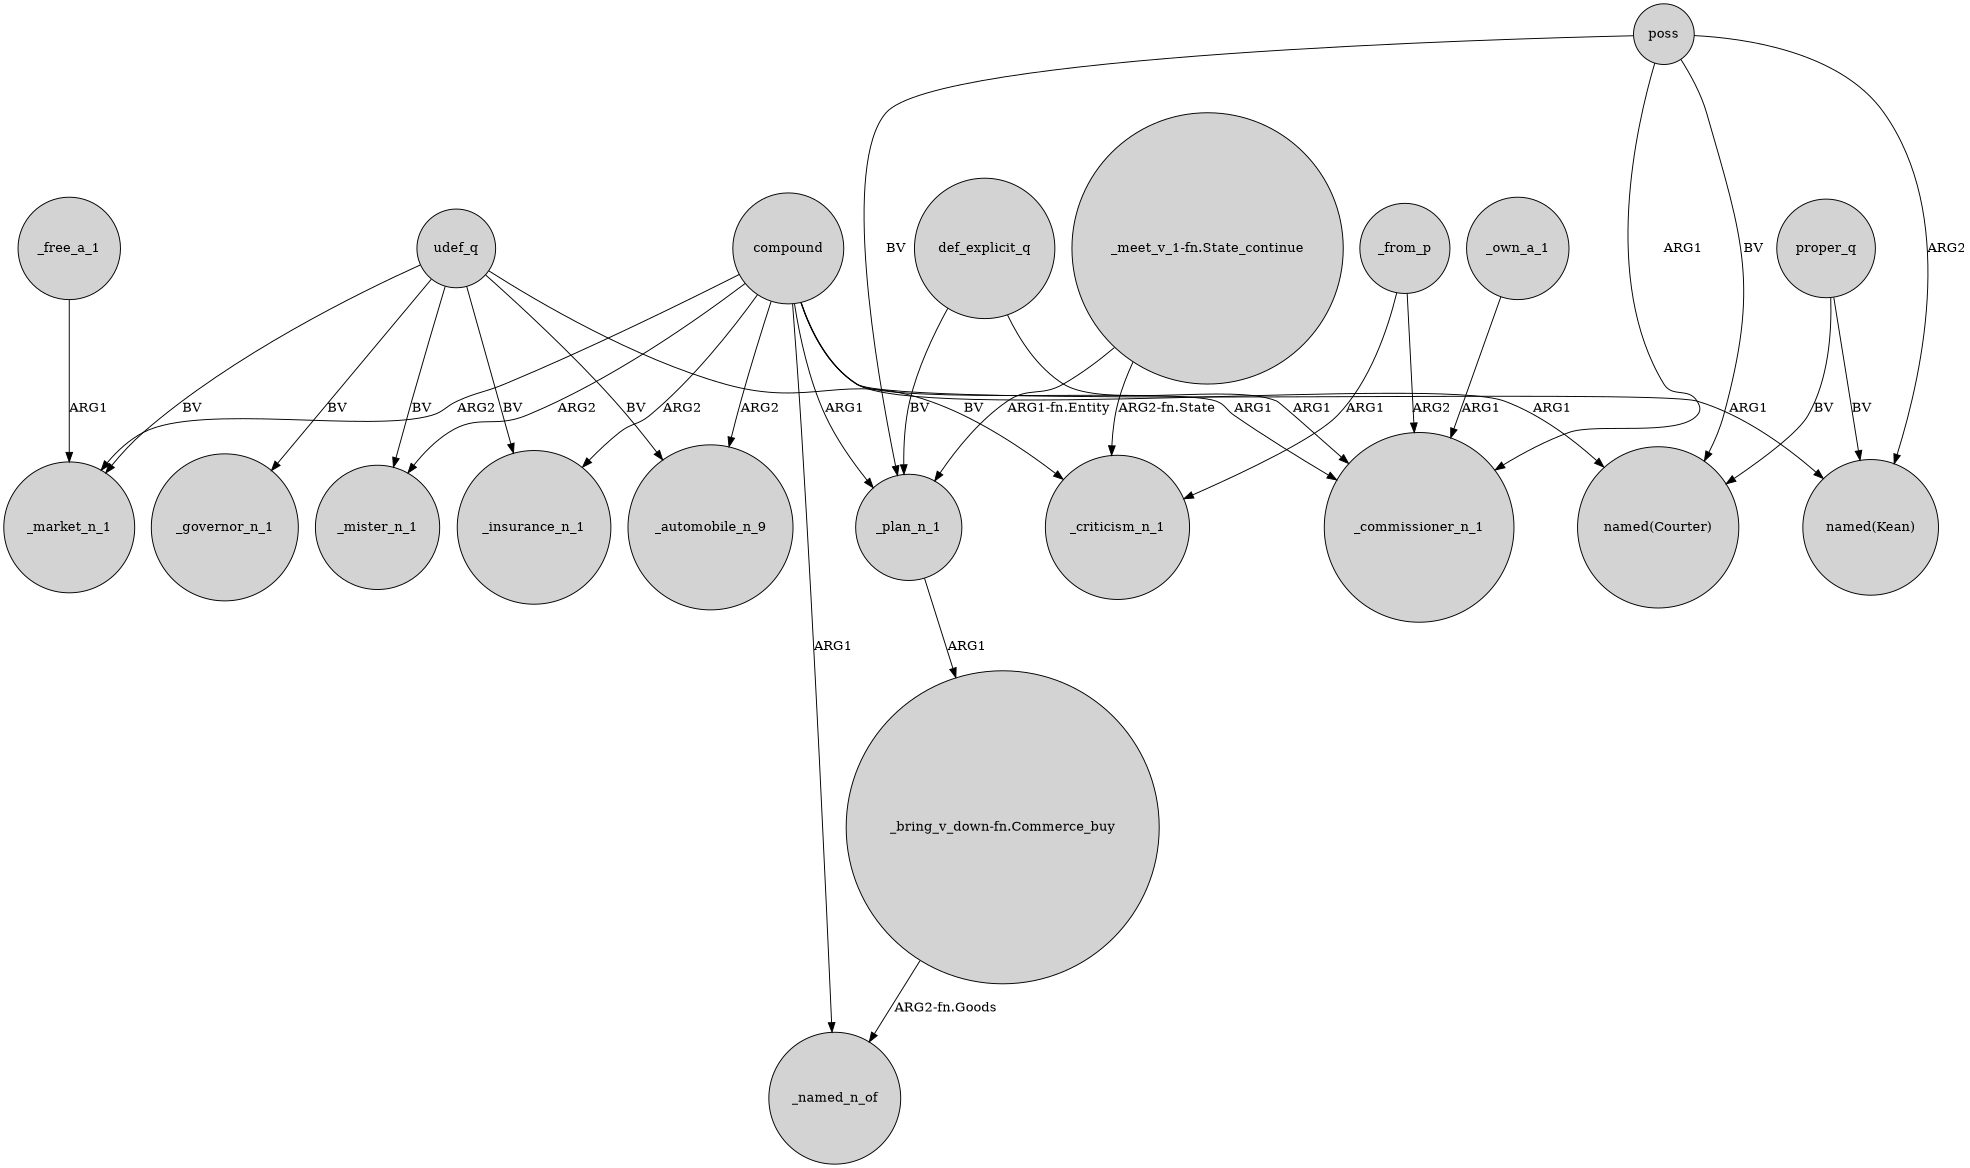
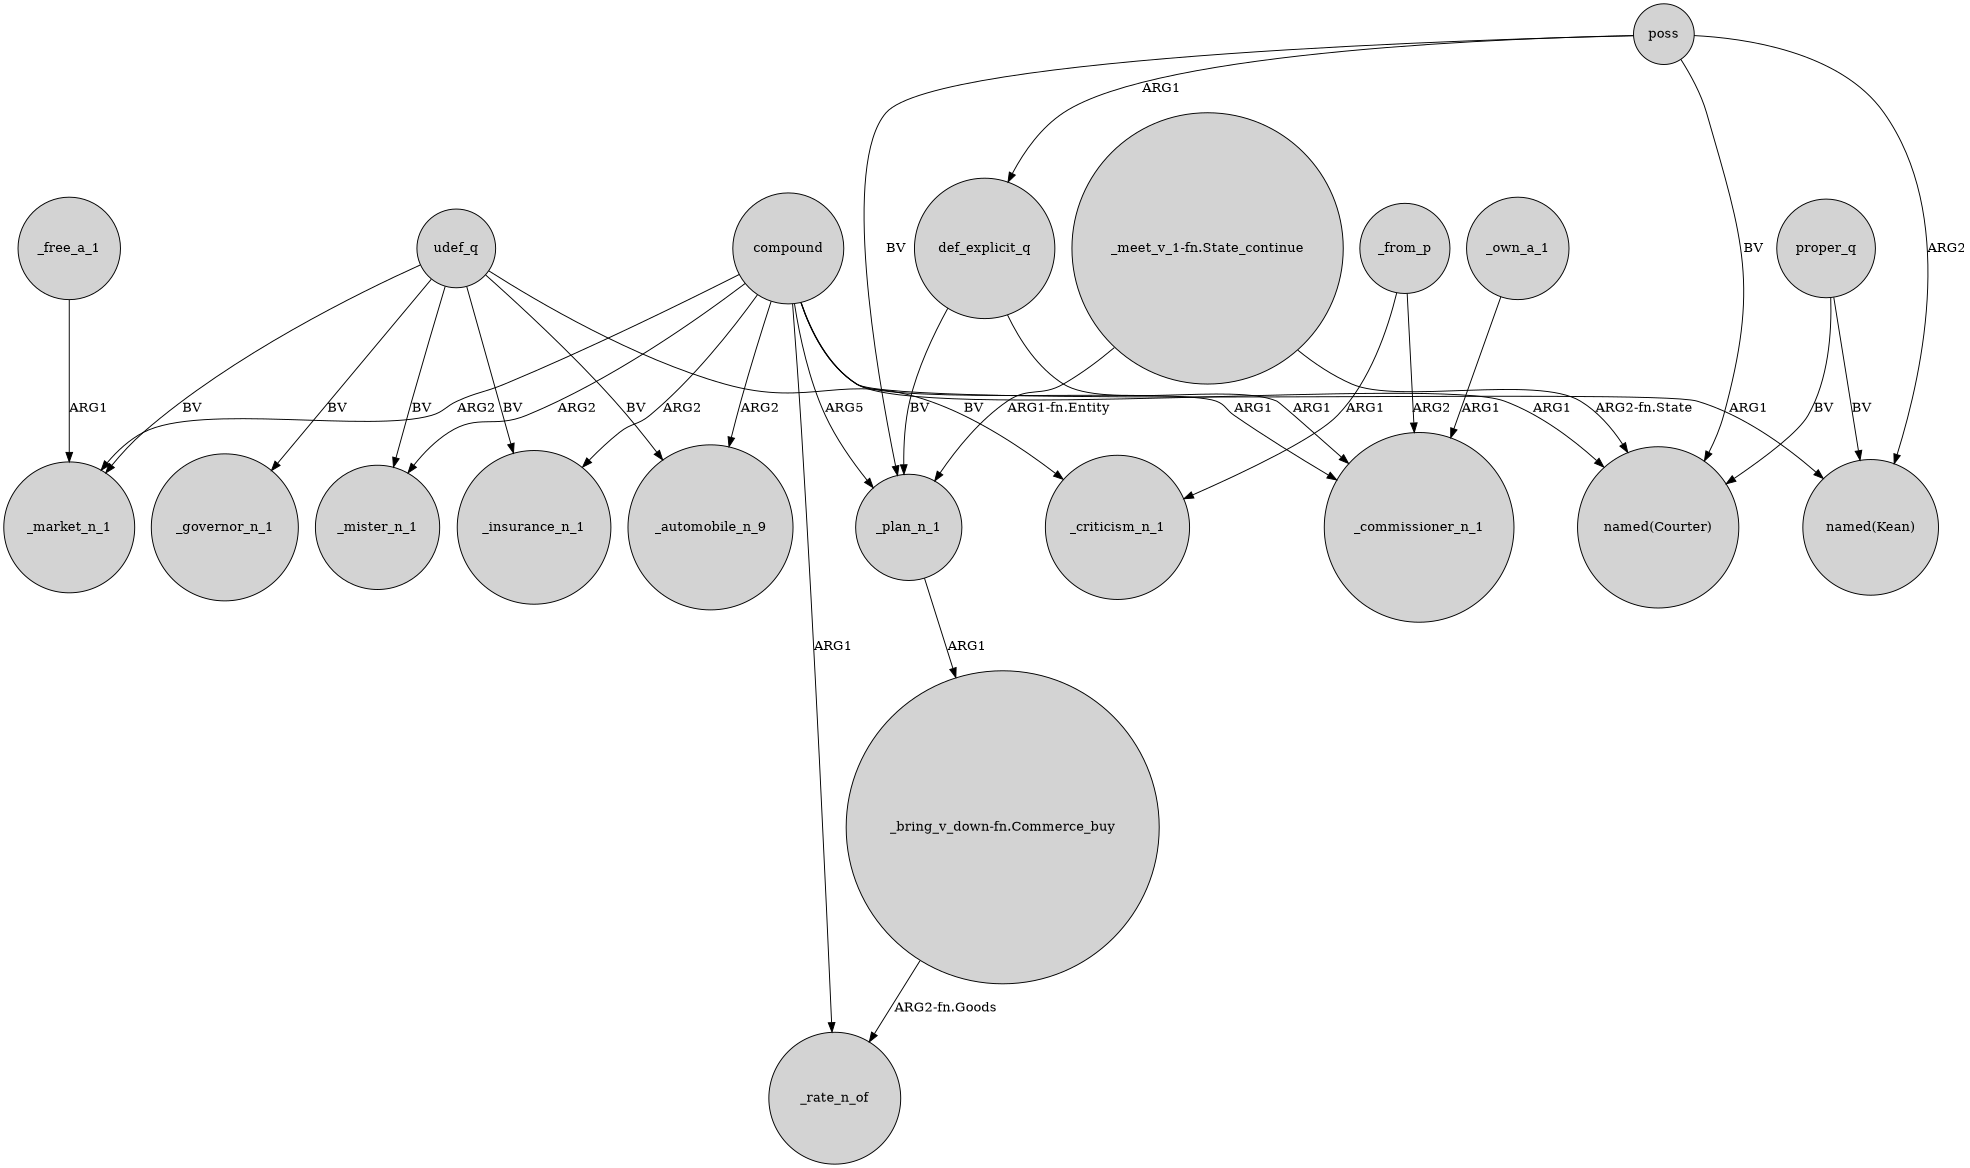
edge "poss" -> "_commissioner_n_1": now "poss" -> "def_explicit_q"
edge "_meet_v_1-fn.State_continue" -> "_criticism_n_1": now "_meet_v_1-fn.State_continue" -> "named(Courter)"
edge "compound" -> "_plan_n_1": label "ARG1" -> "ARG5"
node "_named_n_of": label "_named_n_of" -> "_rate_n_of"
